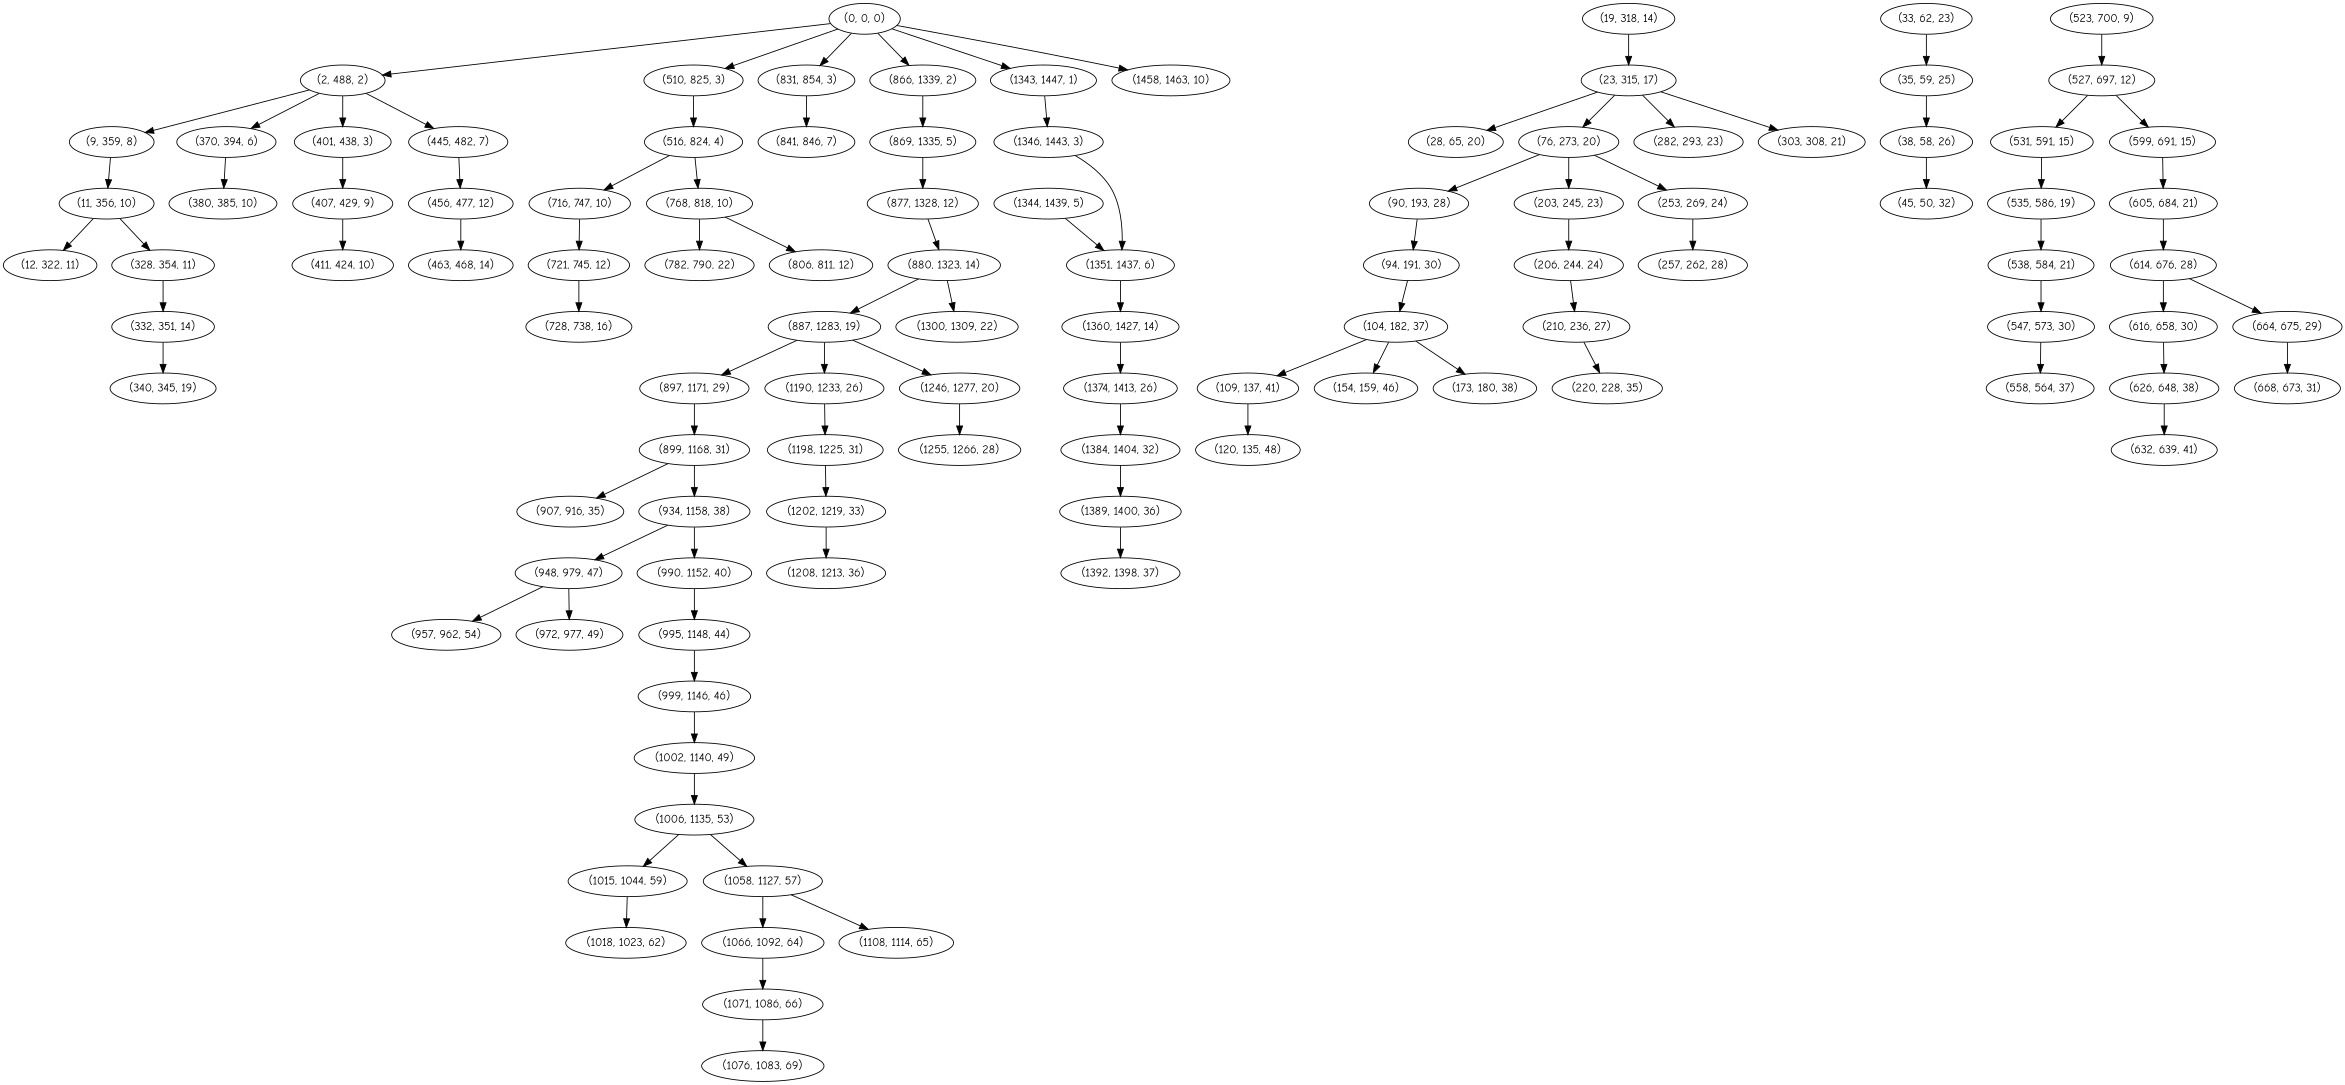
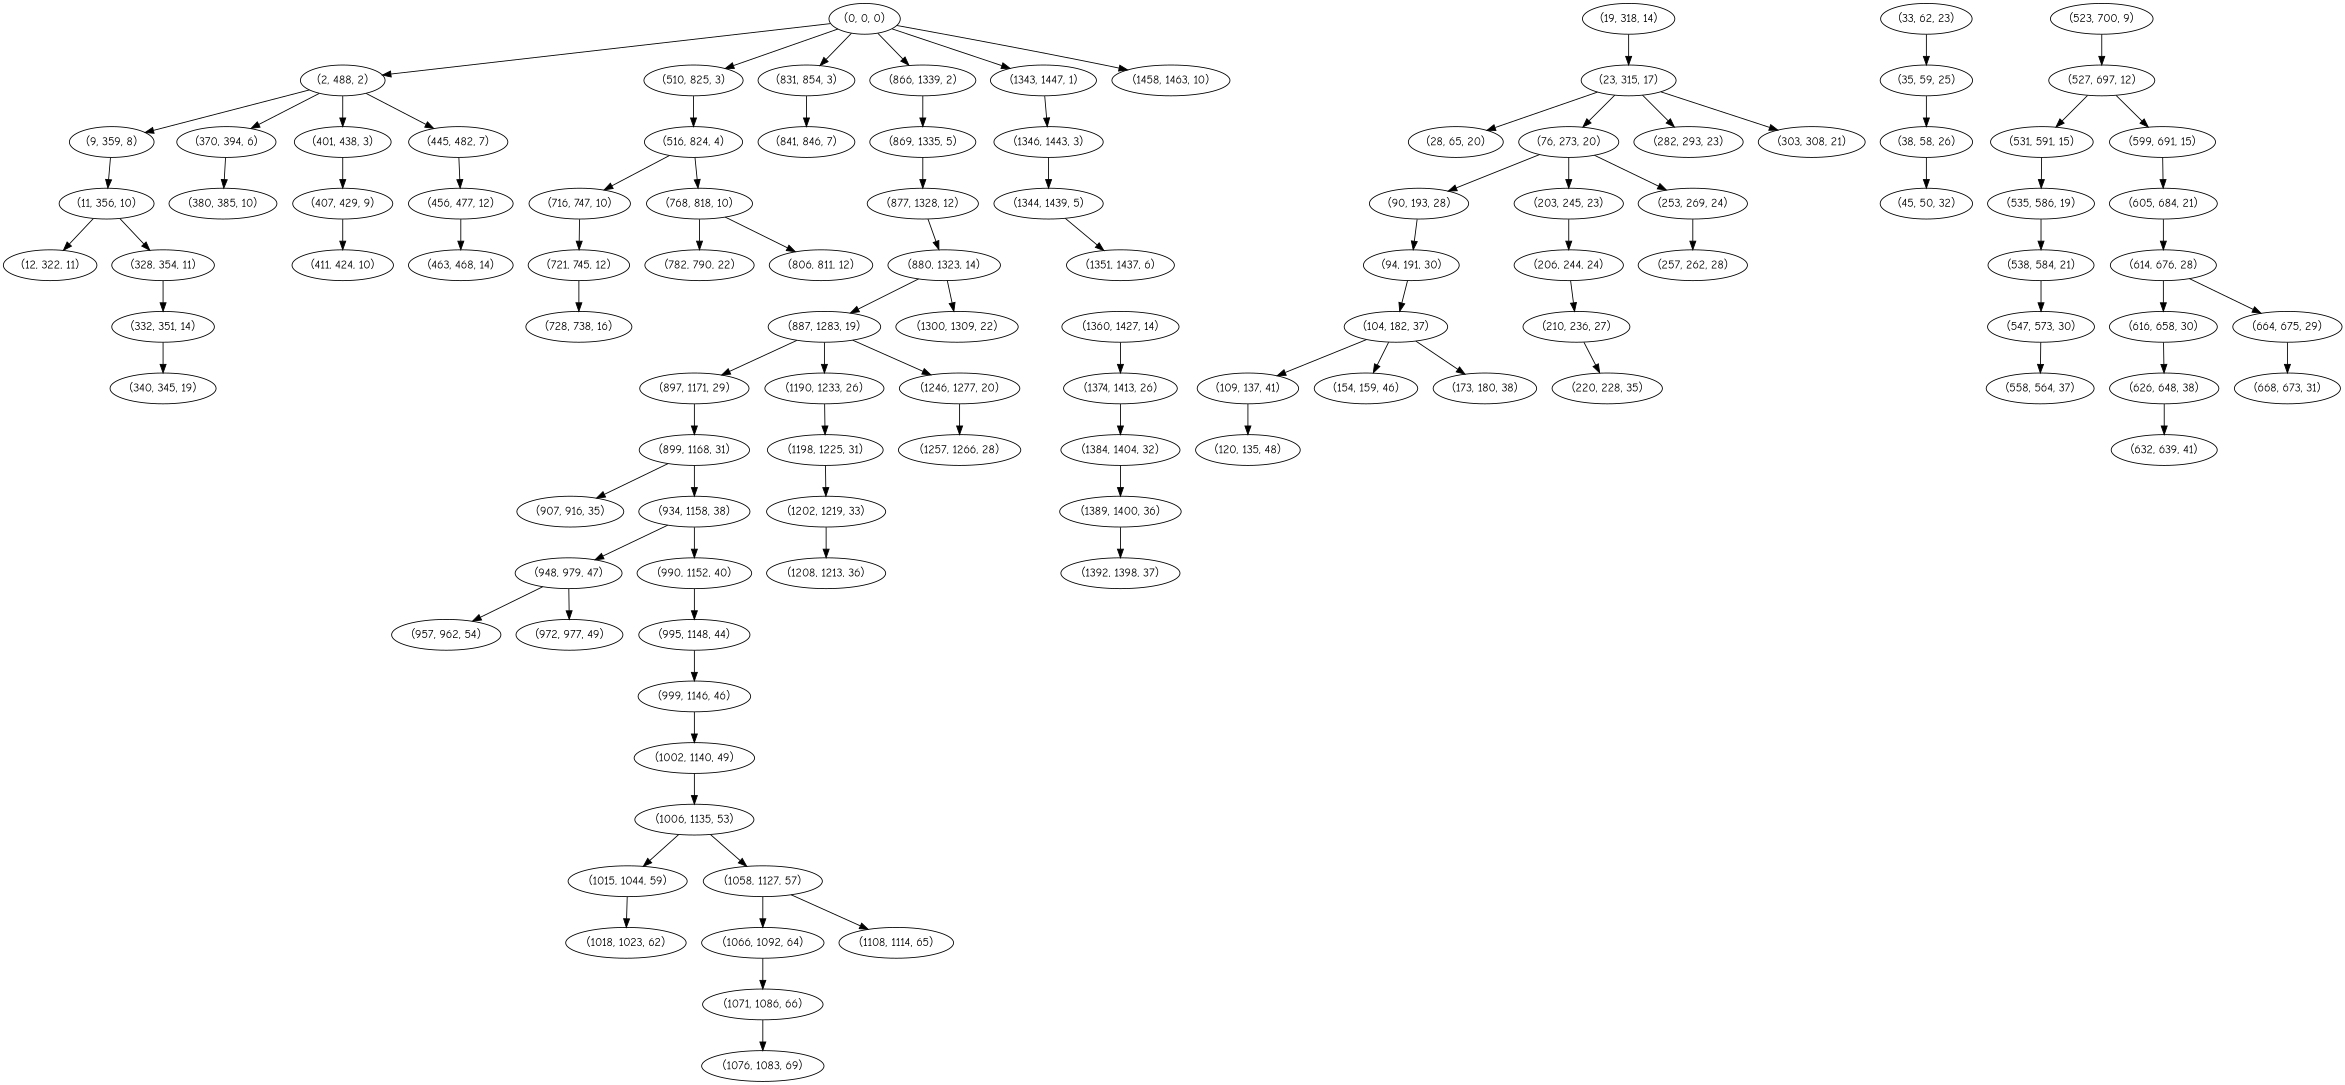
edge "(1346, 1443, 3)" -> "(1351, 1437, 6)": now "(1346, 1443, 3)" -> "(1344, 1439, 5)"
edge "(1351, 1437, 6)" -> "(1360, 1427, 14)": removed
node "(1255, 1266, 28)": label "(1255, 1266, 28)" -> "(1257, 1266, 28)"
